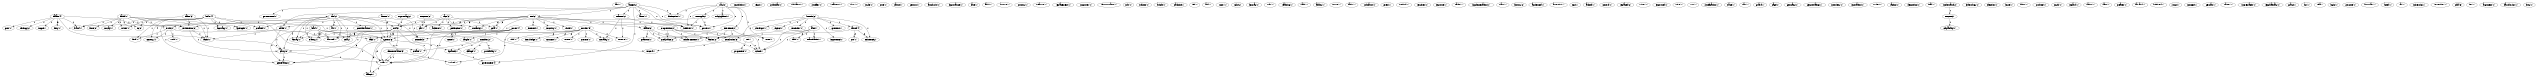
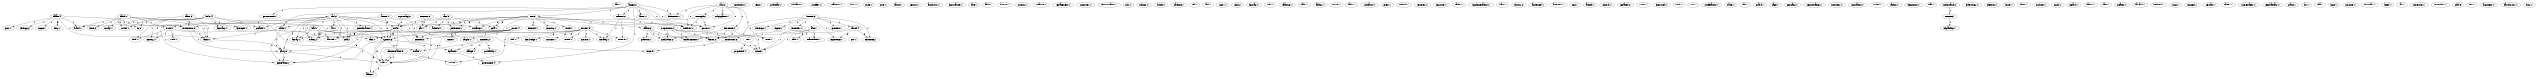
edge "power(4)" -> "commit(3)": added, label "1"
edge "hatred(4)" -> "put(1)": now "hatred(4)" -> "impotence(1)"
